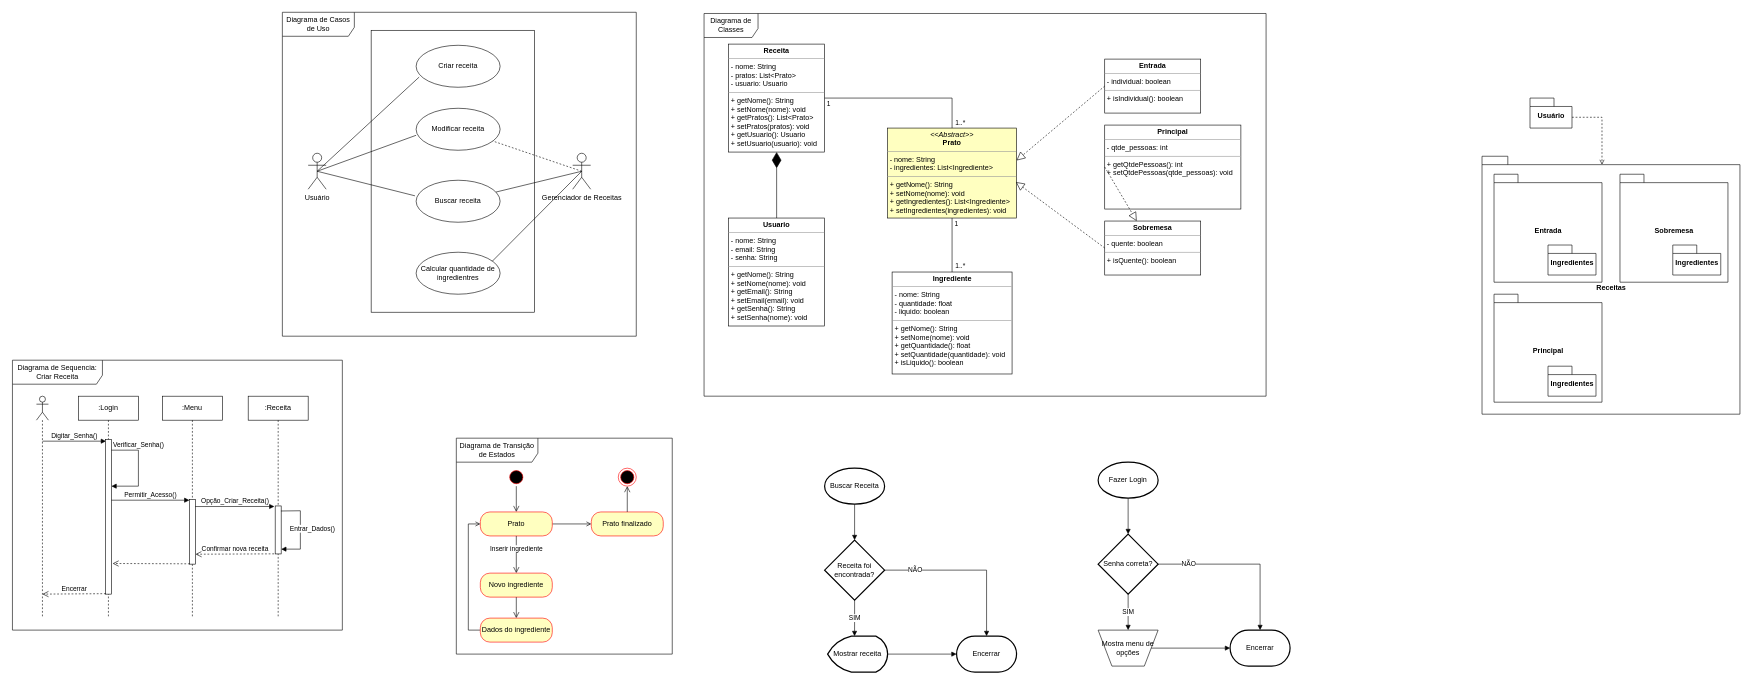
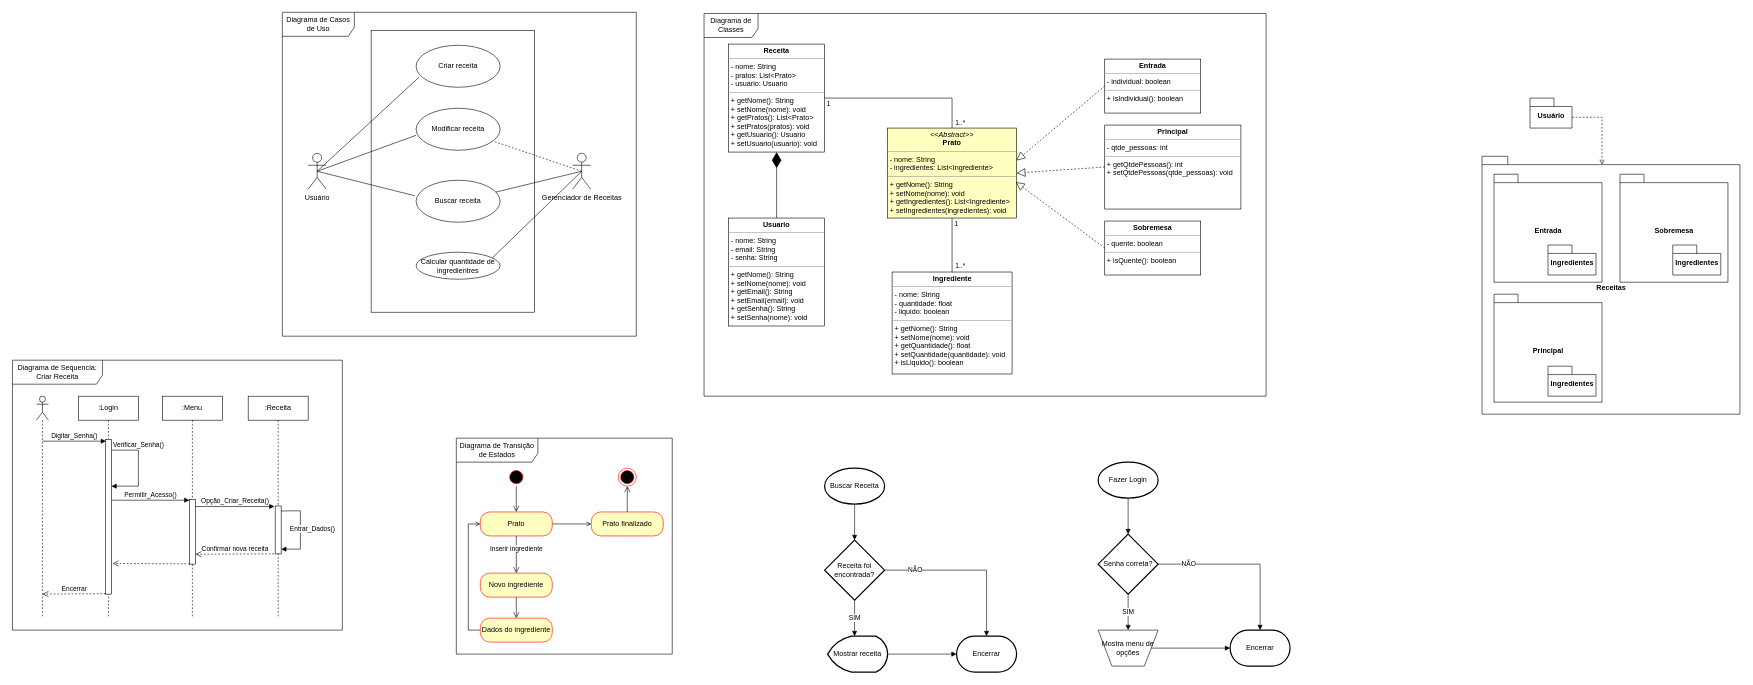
edge "Principal - qtde_pessoas: int + getQtdePessoas(): int + setQtdePessoas(qtde_pessoas): void" -> "Sobremesa - quente: boolean + isQuente(): boolean": now "Principal - qtde_pessoas: int + getQtdePessoas(): int + setQtdePessoas(qtde_pessoas): void" -> "<<Abstract>> Prato - nome: String - ingredientes: List<Ingrediente> + getNome(): String + setNome(nome): void + getIngredientes(): List<Ingrediente> + setIngredientes(ingredientes): void"
node "Calcular quantidade de ingredientres": size 84x42 -> 84x27
